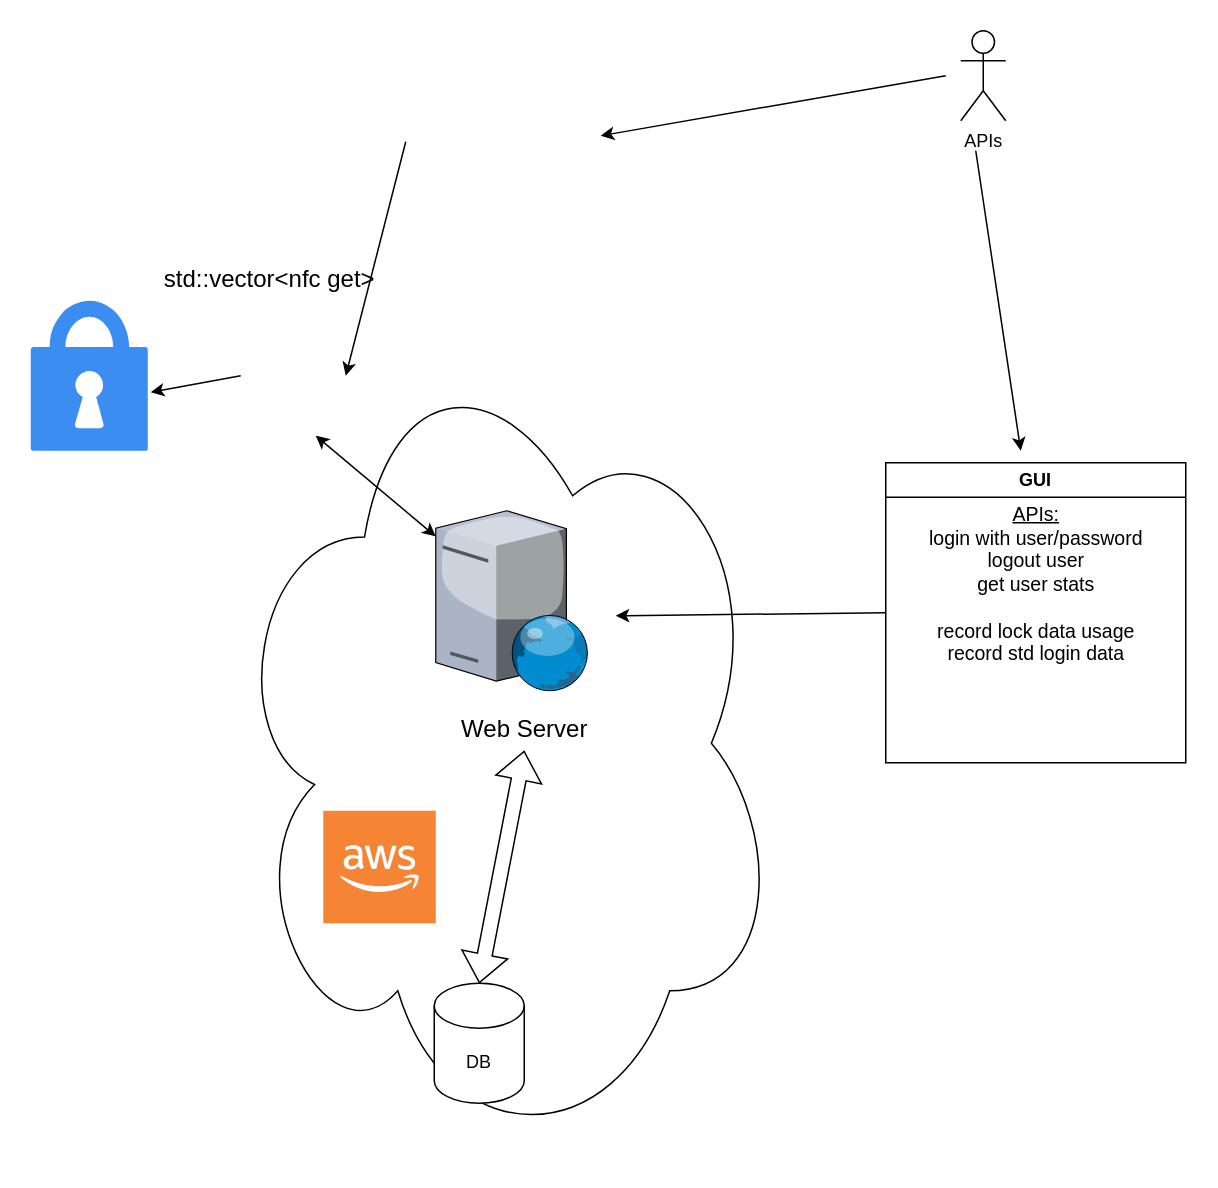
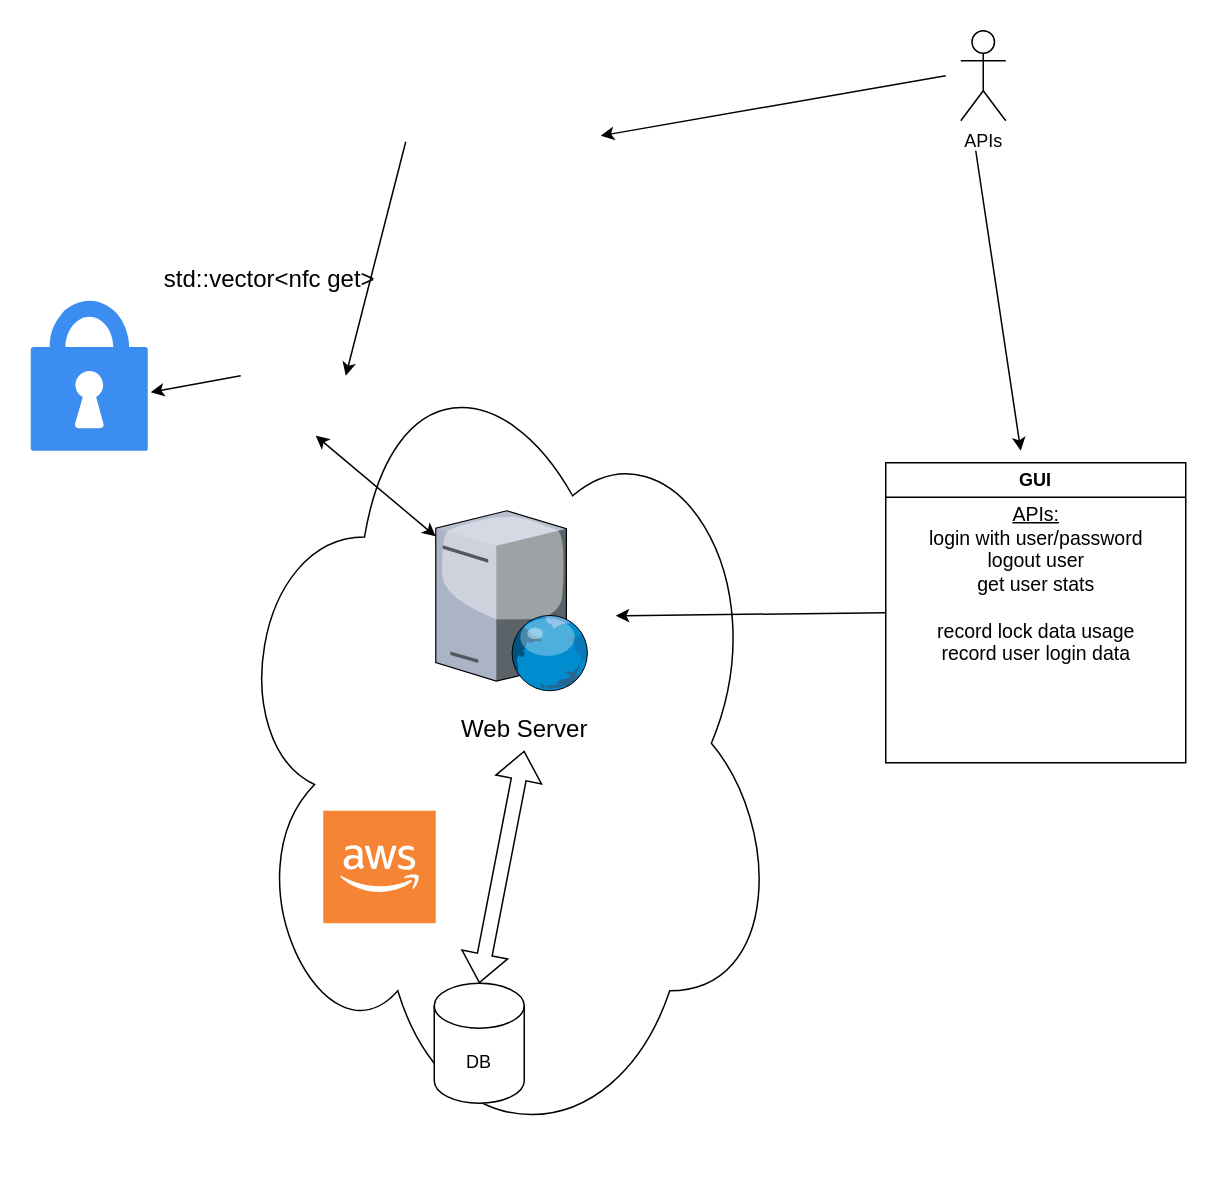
node "APIs: login with user/password logout user get user stats record lock data usage record std login data": label "APIs: login with user/password logout user get user stats record lock data usage record std login data" -> "APIs: login with user/password logout user get user stats record lock data usage record user login data"
